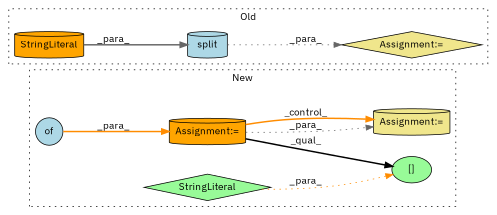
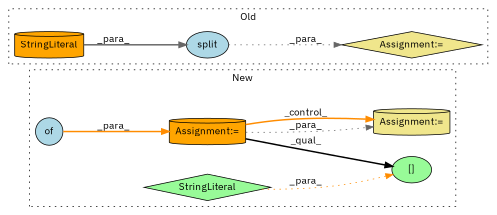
node "split": shape cylinder -> ellipse
